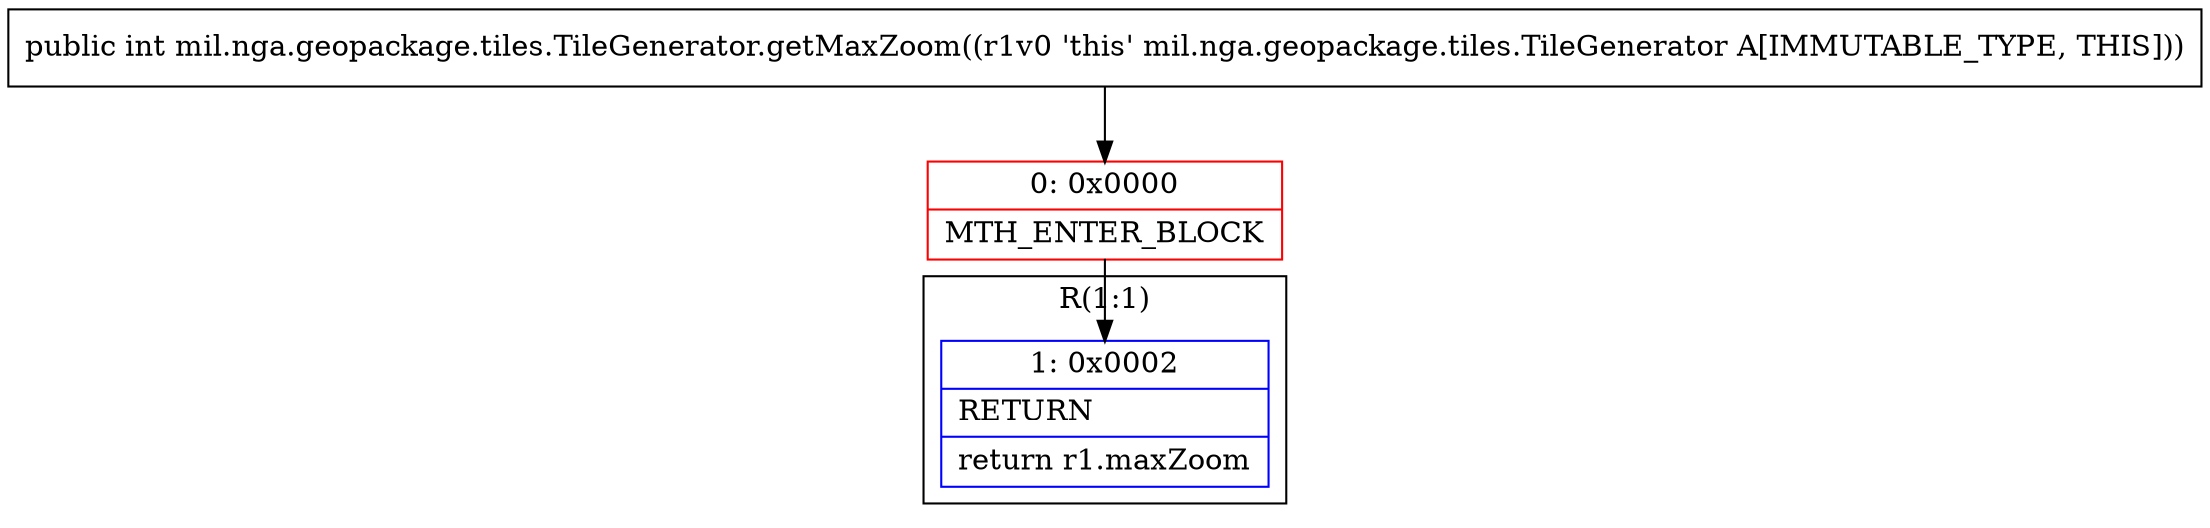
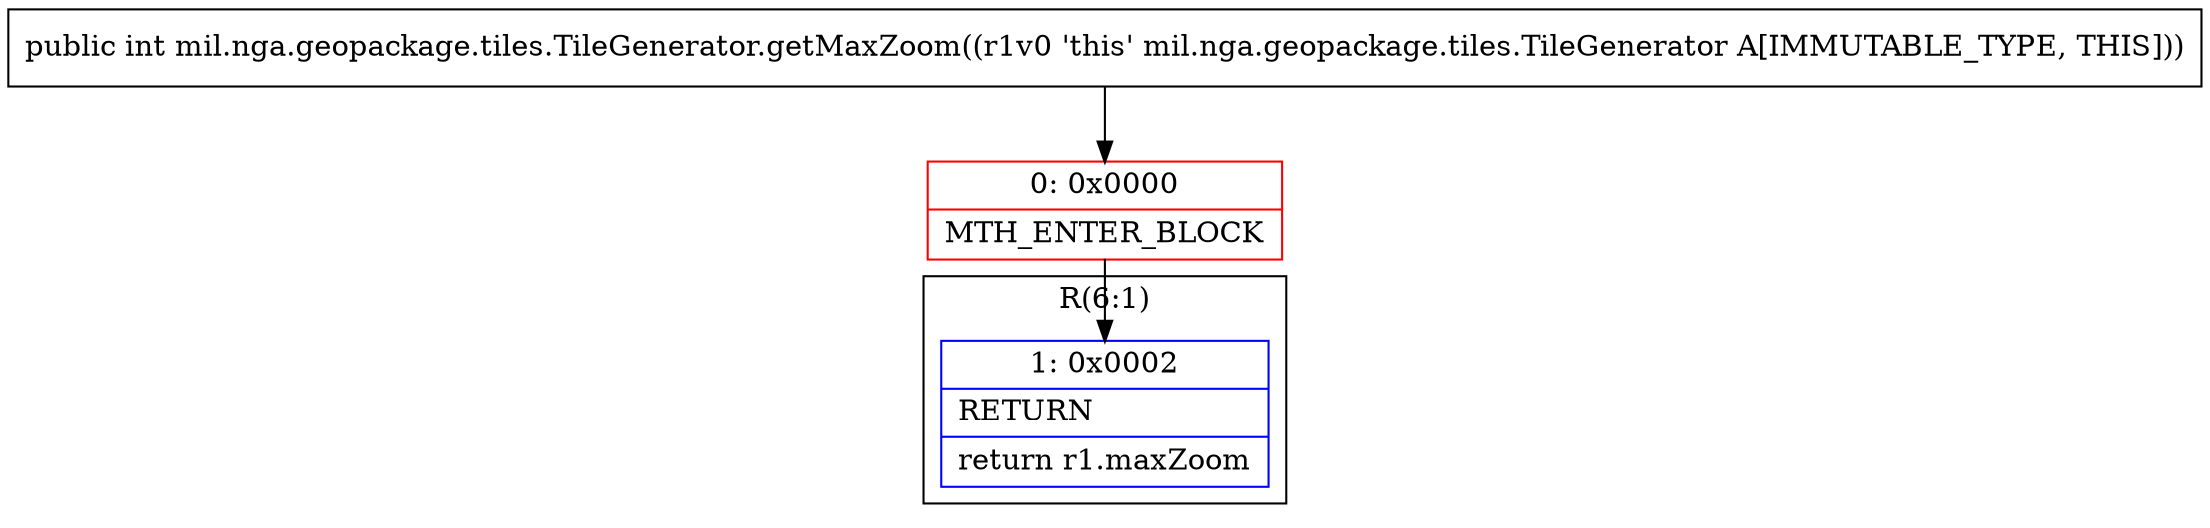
cluster "R(1:1)": label "R(1:1)" -> "R(6:1)"
